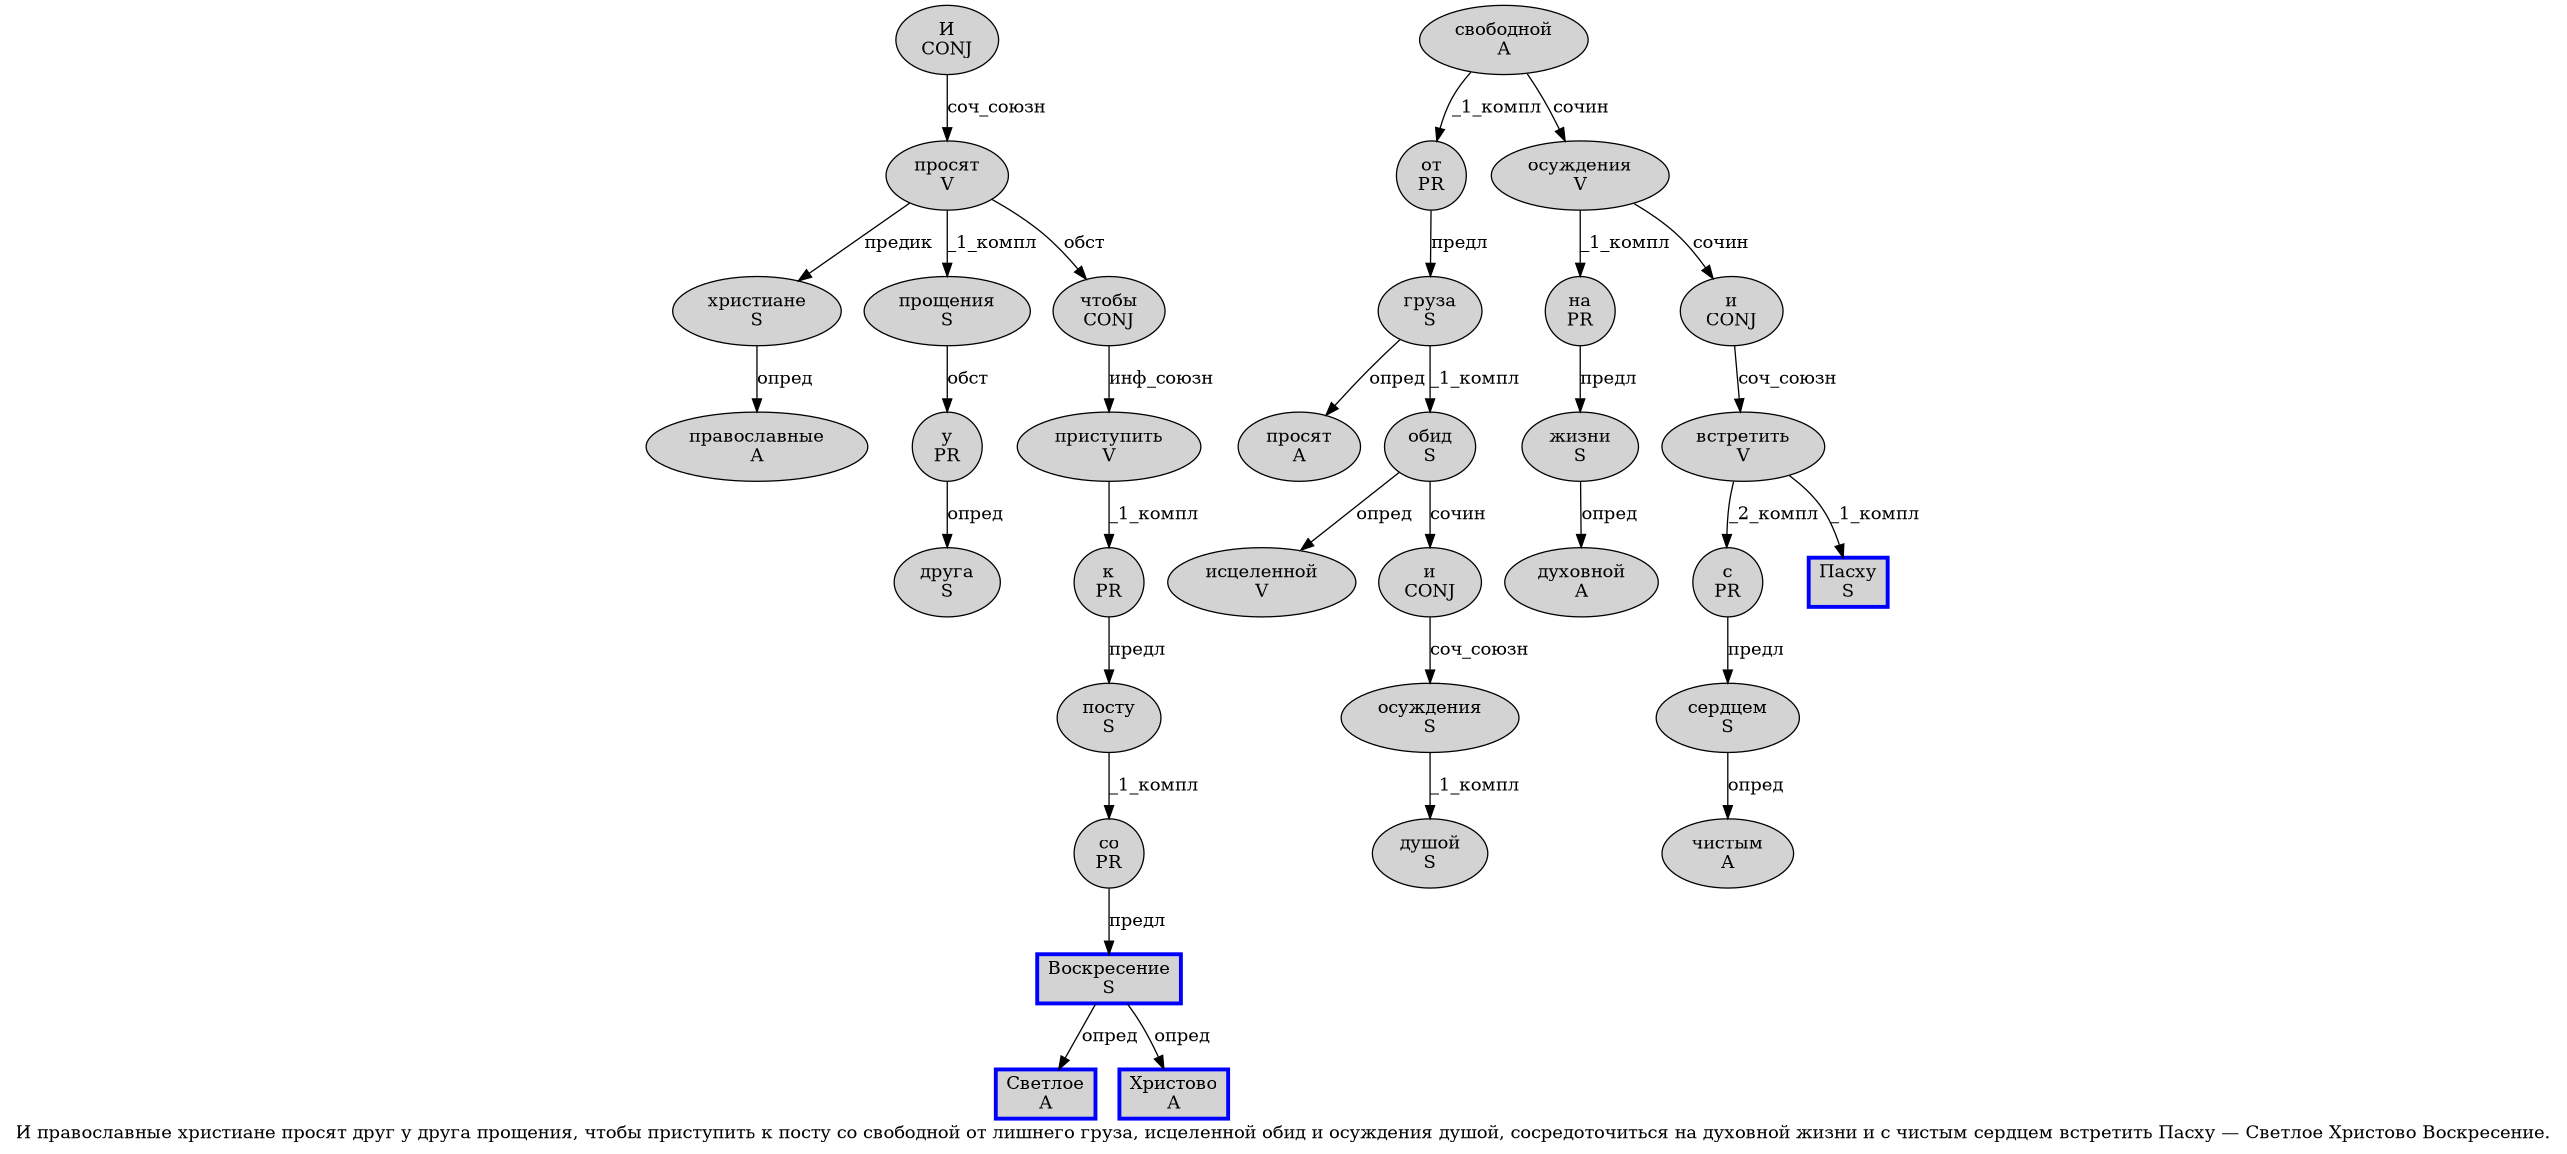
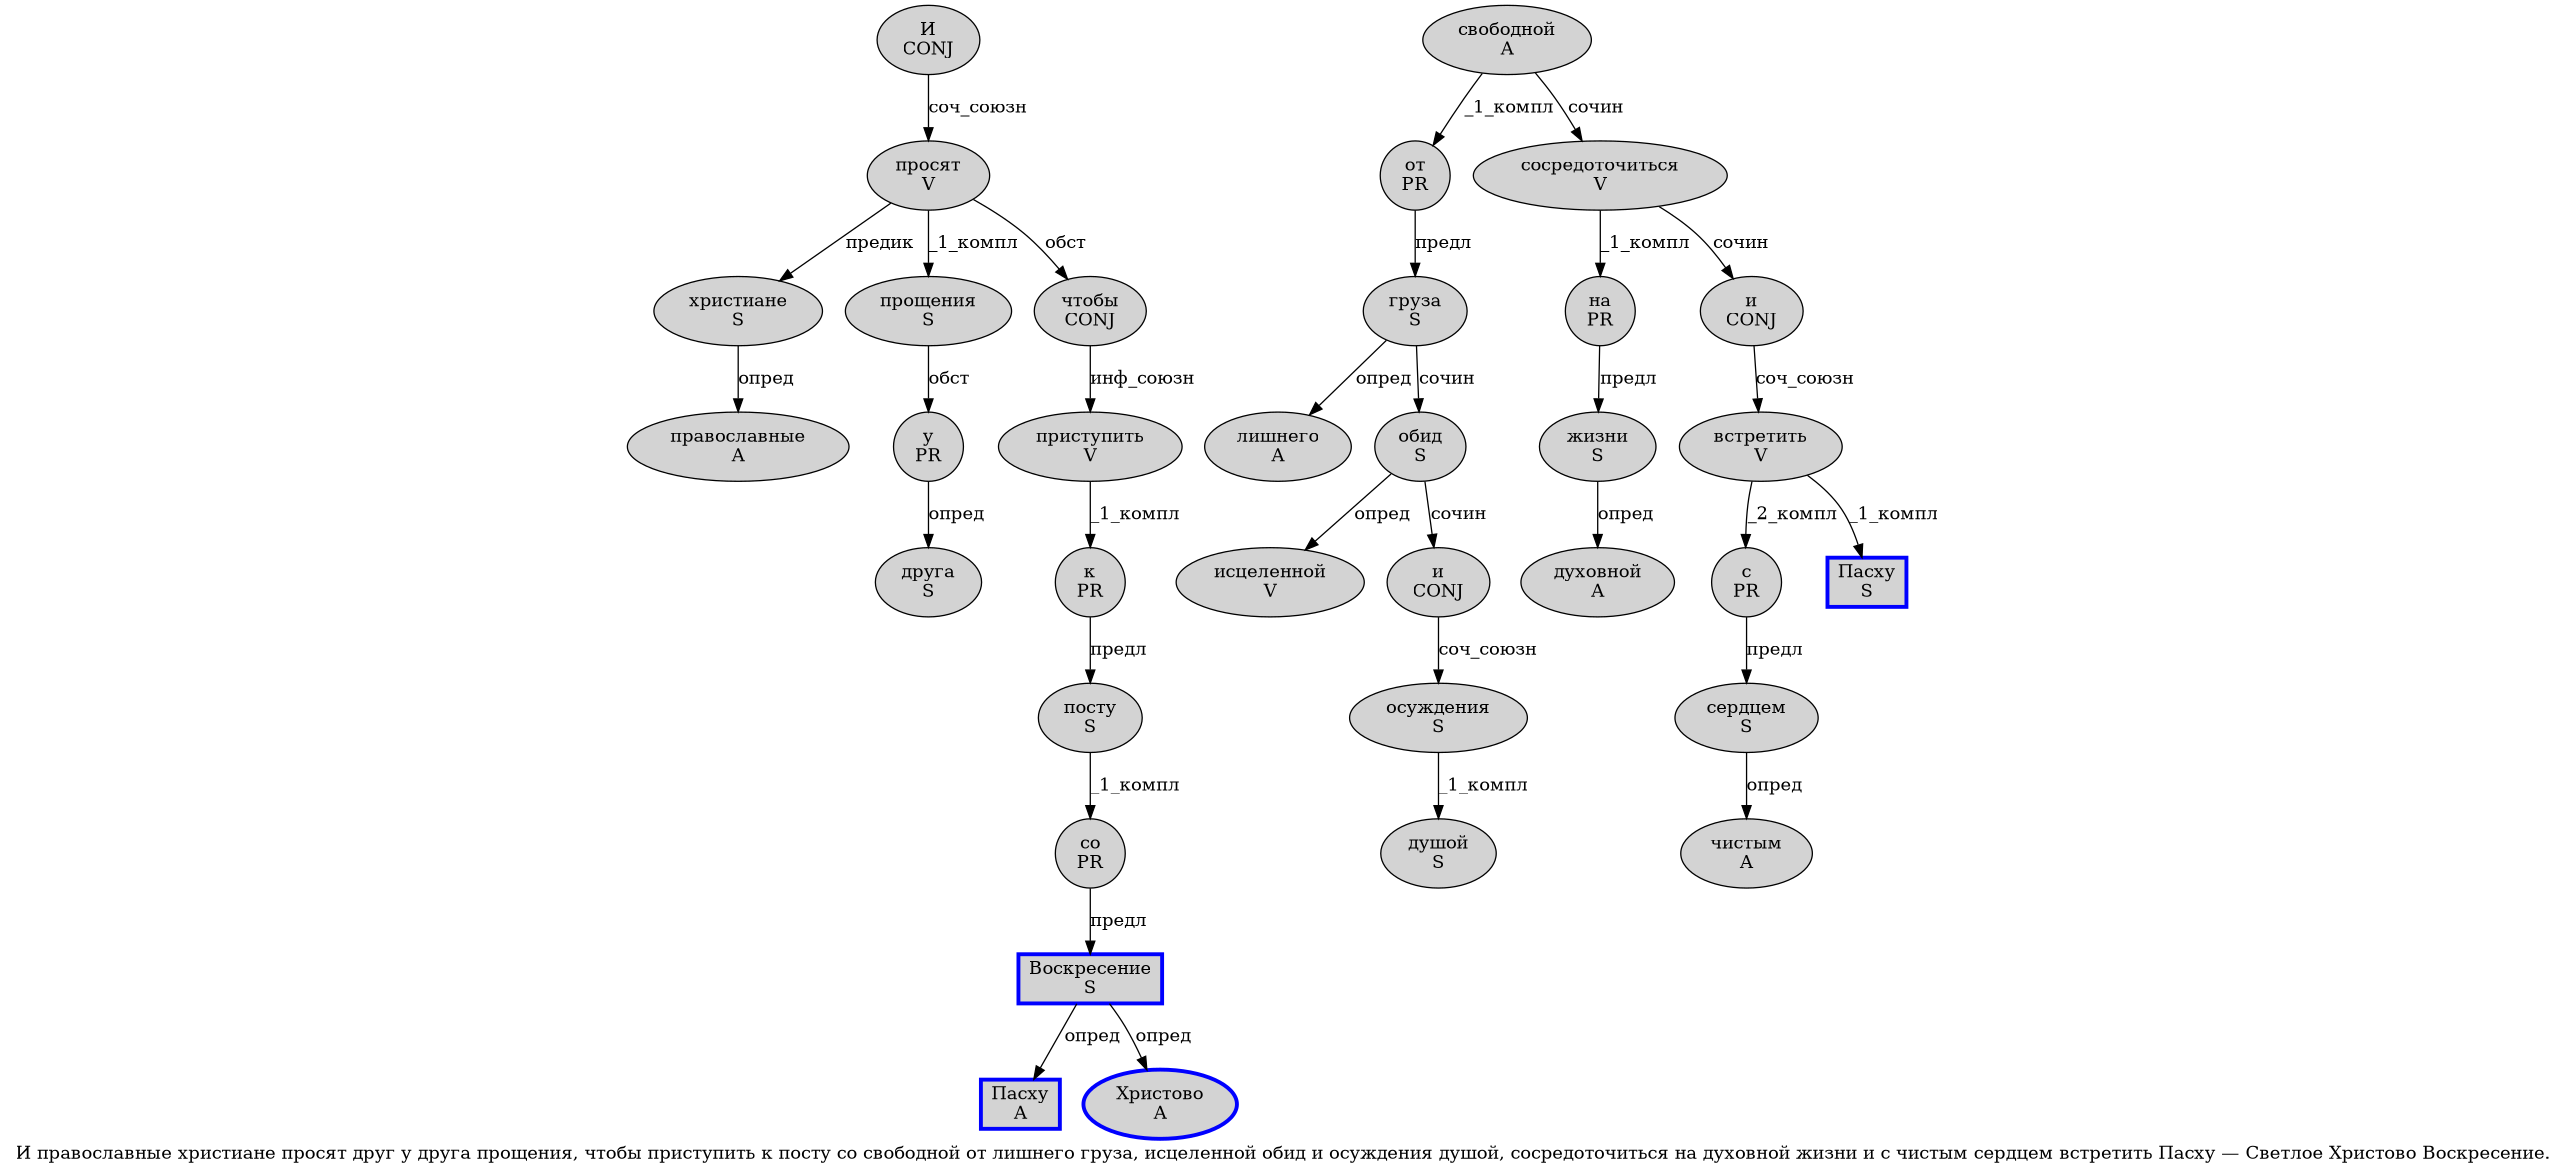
node "осуждения V": label "осуждения V" -> "сосредоточиться V"
edge "груза S" -> "обид S": label "_1_компл" -> "сочин"
node "просят A": label "просят A" -> "лишнего A"
node "Светлое A": label "Светлое A" -> "Пасху A"
node "Христово A": shape box -> ellipse
